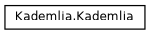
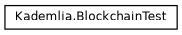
node "Kademlia.Kademlia": label "Kademlia.Kademlia" -> "Kademlia.BlockchainTest"
